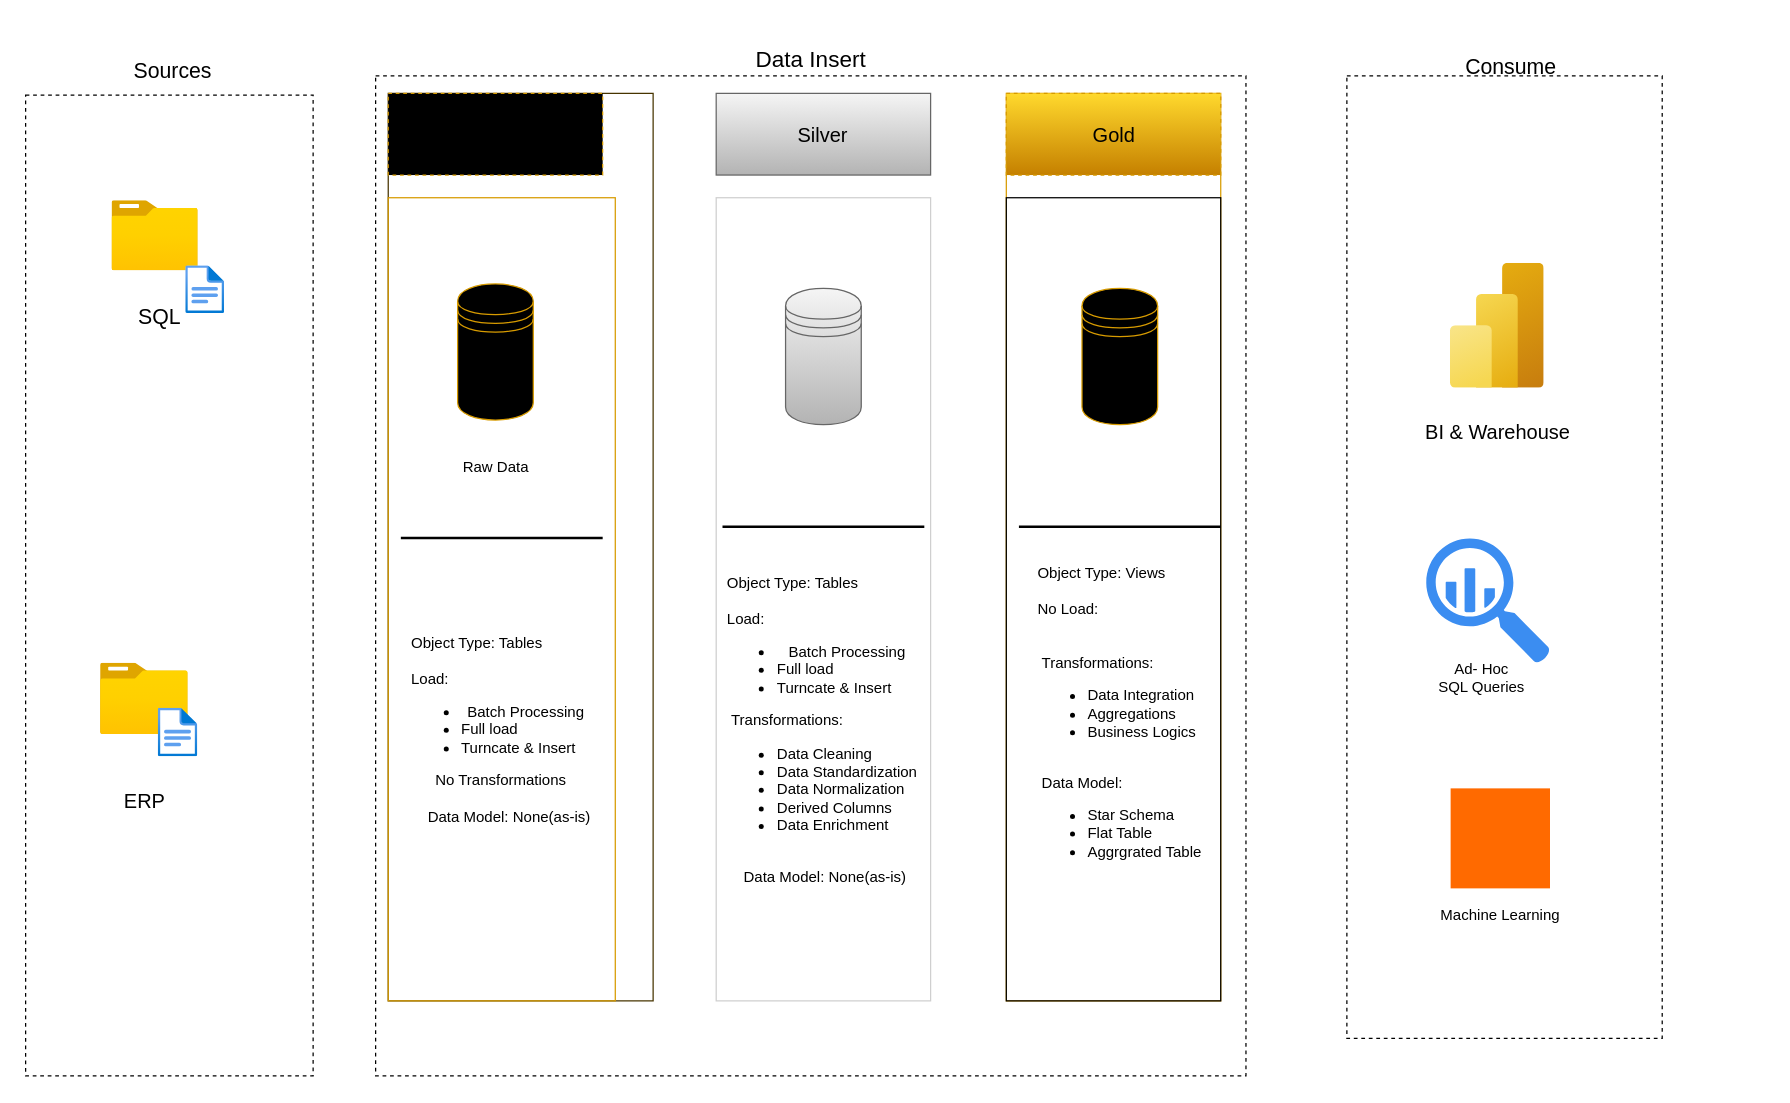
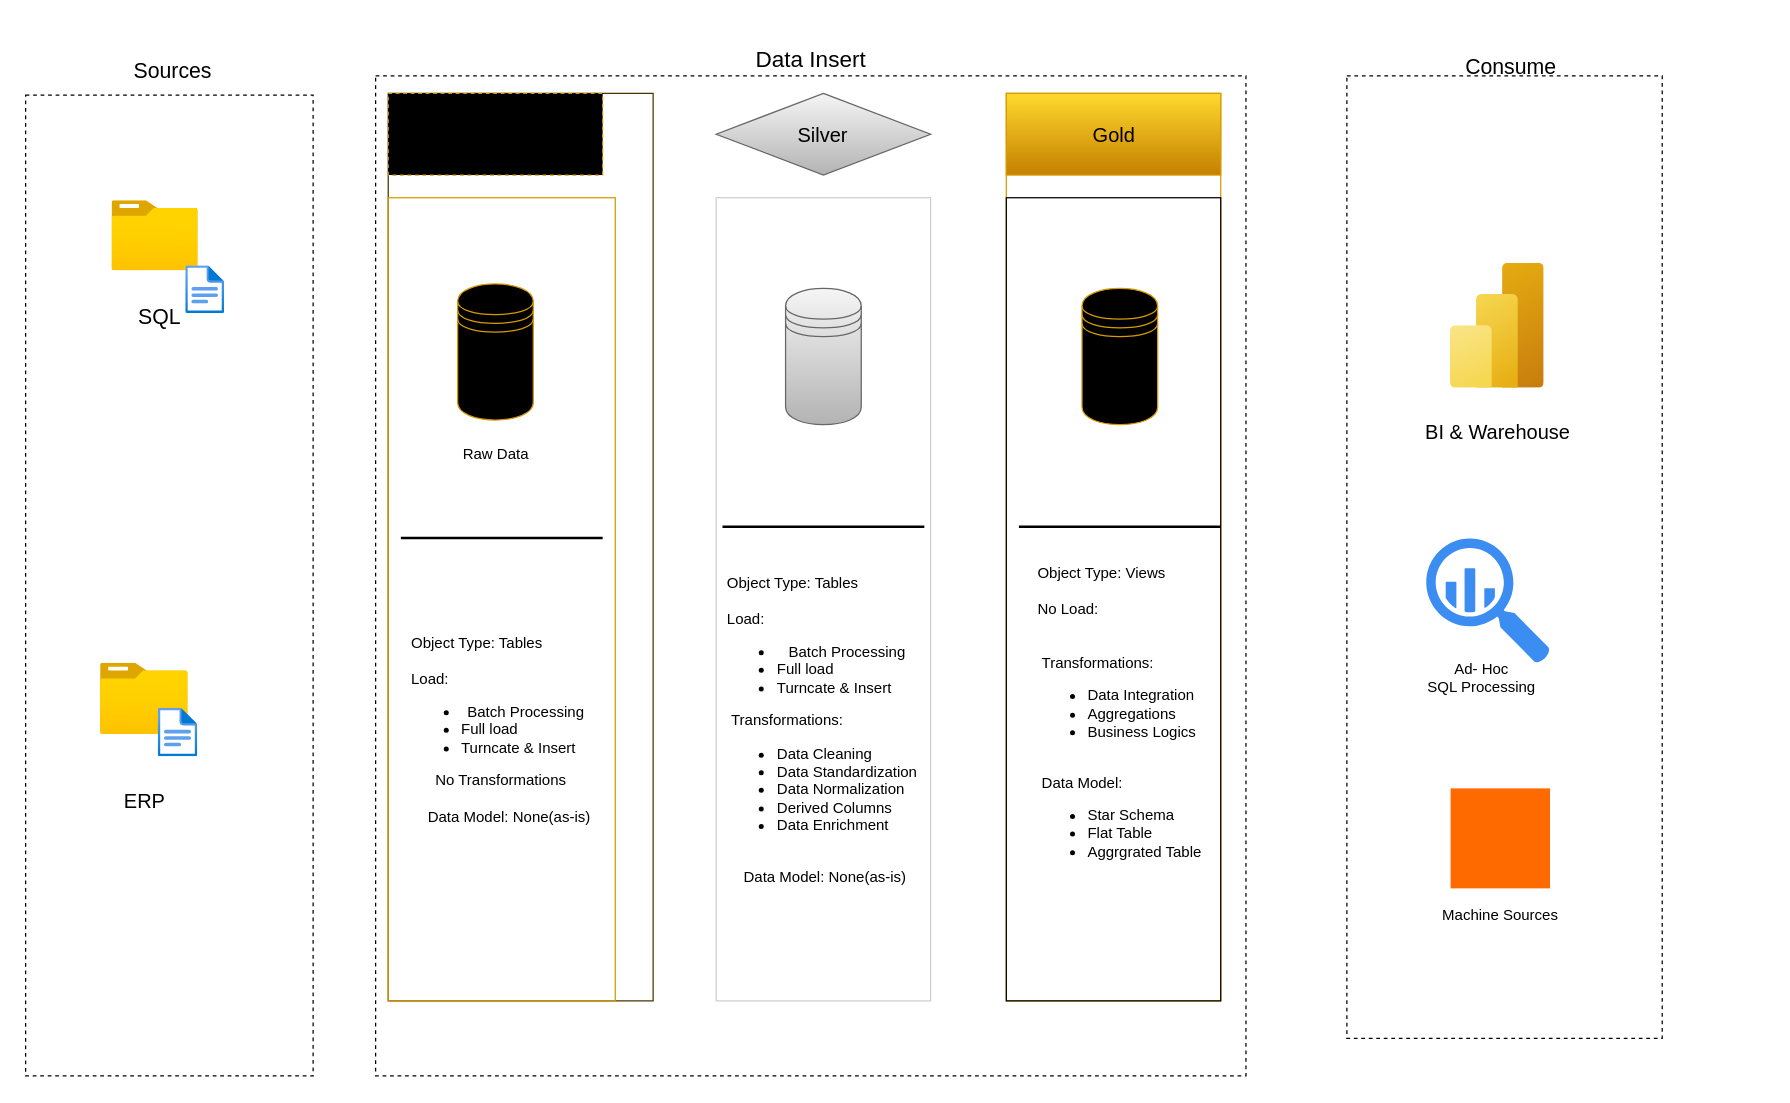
node "Silver": shape rectangle -> diamond
node "Gold": style dashed -> solid
node "Raw Data": moved (495, 466) -> (495, 454)
node "Ad- Hoc SQL Queries": label "Ad- Hoc SQL Queries" -> "Ad- Hoc SQL Processing"
node "Machine Learning": label "Machine Learning" -> "Machine Sources"
